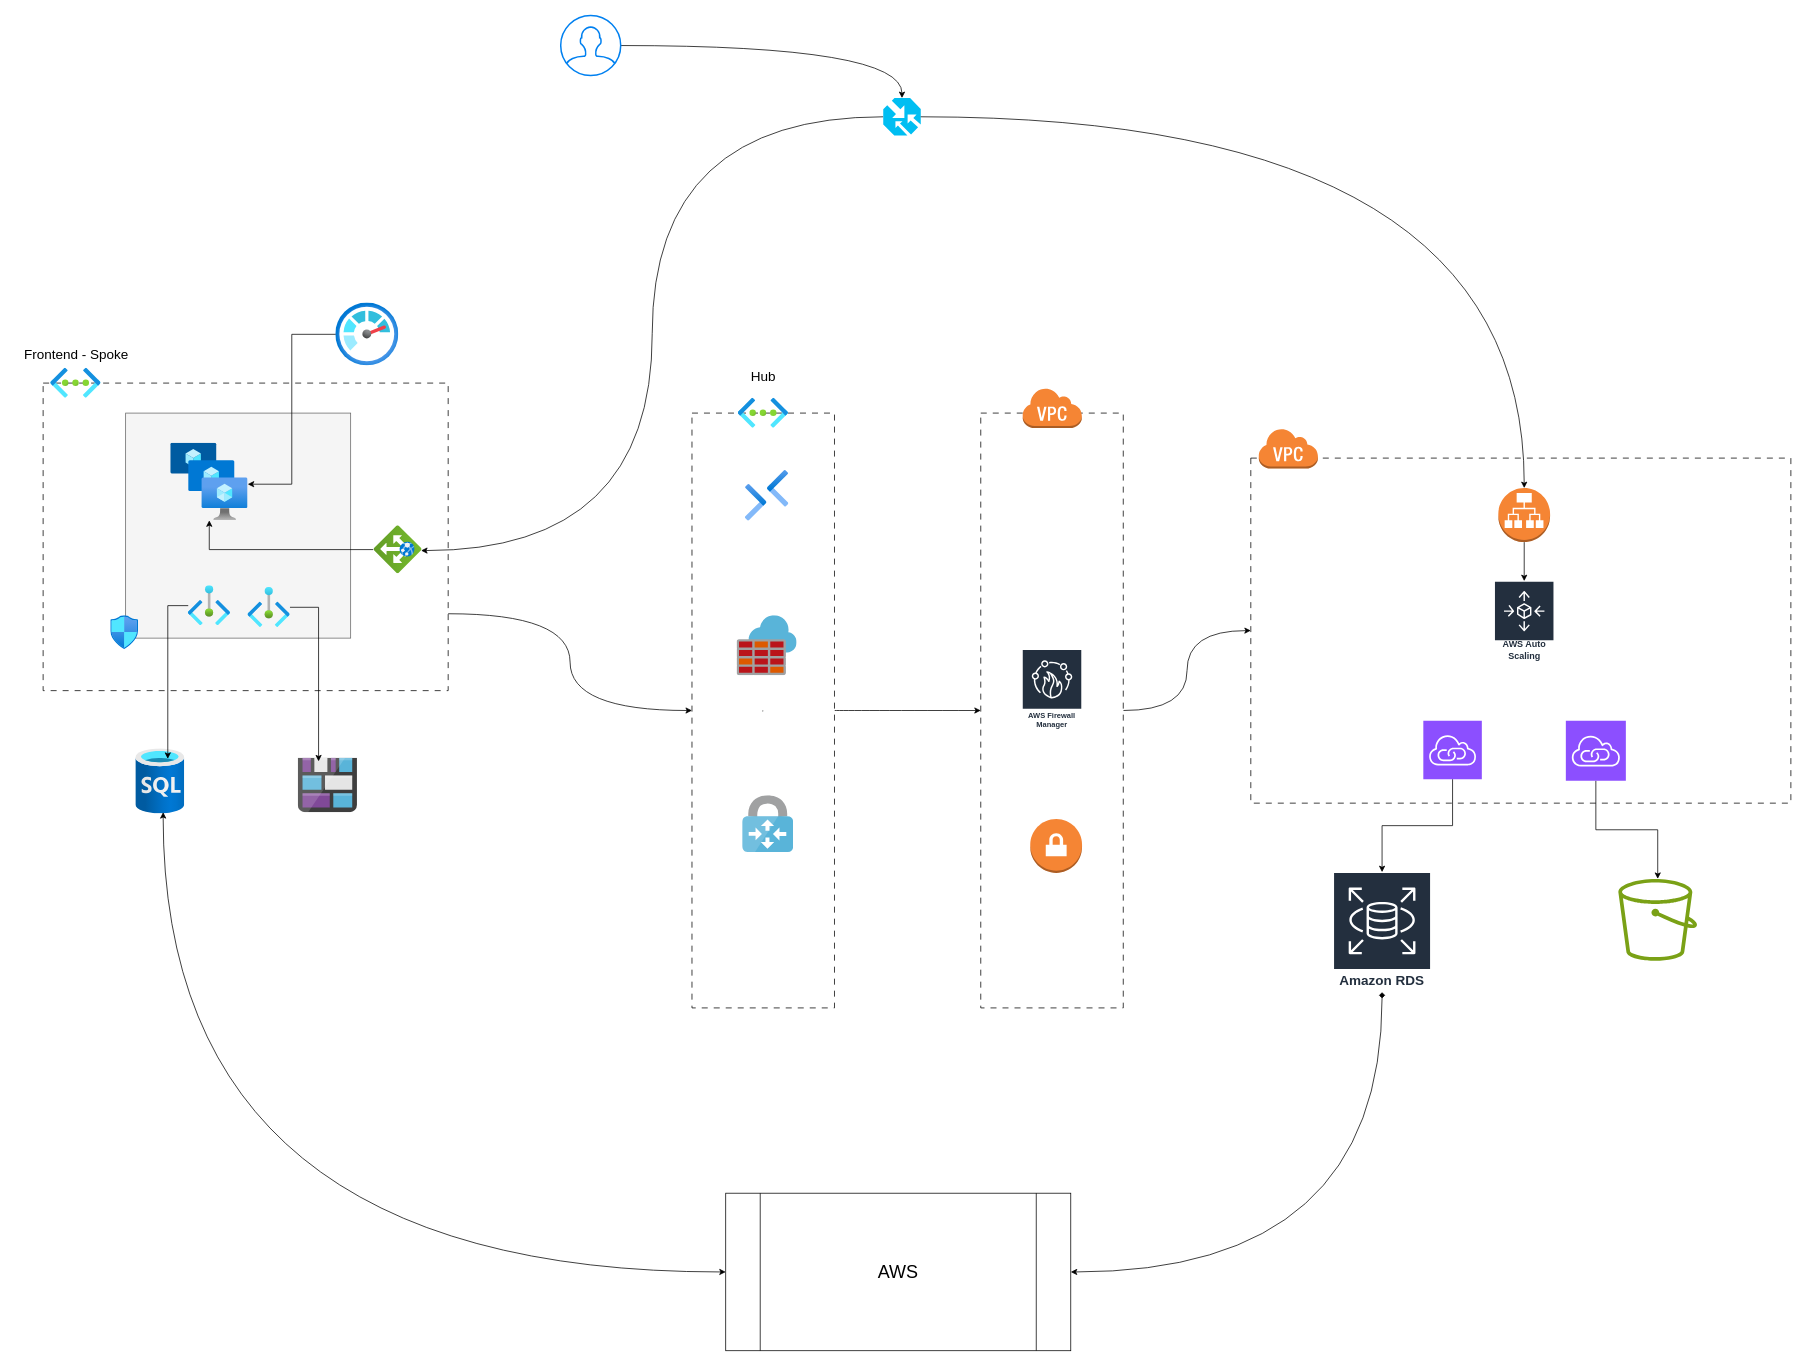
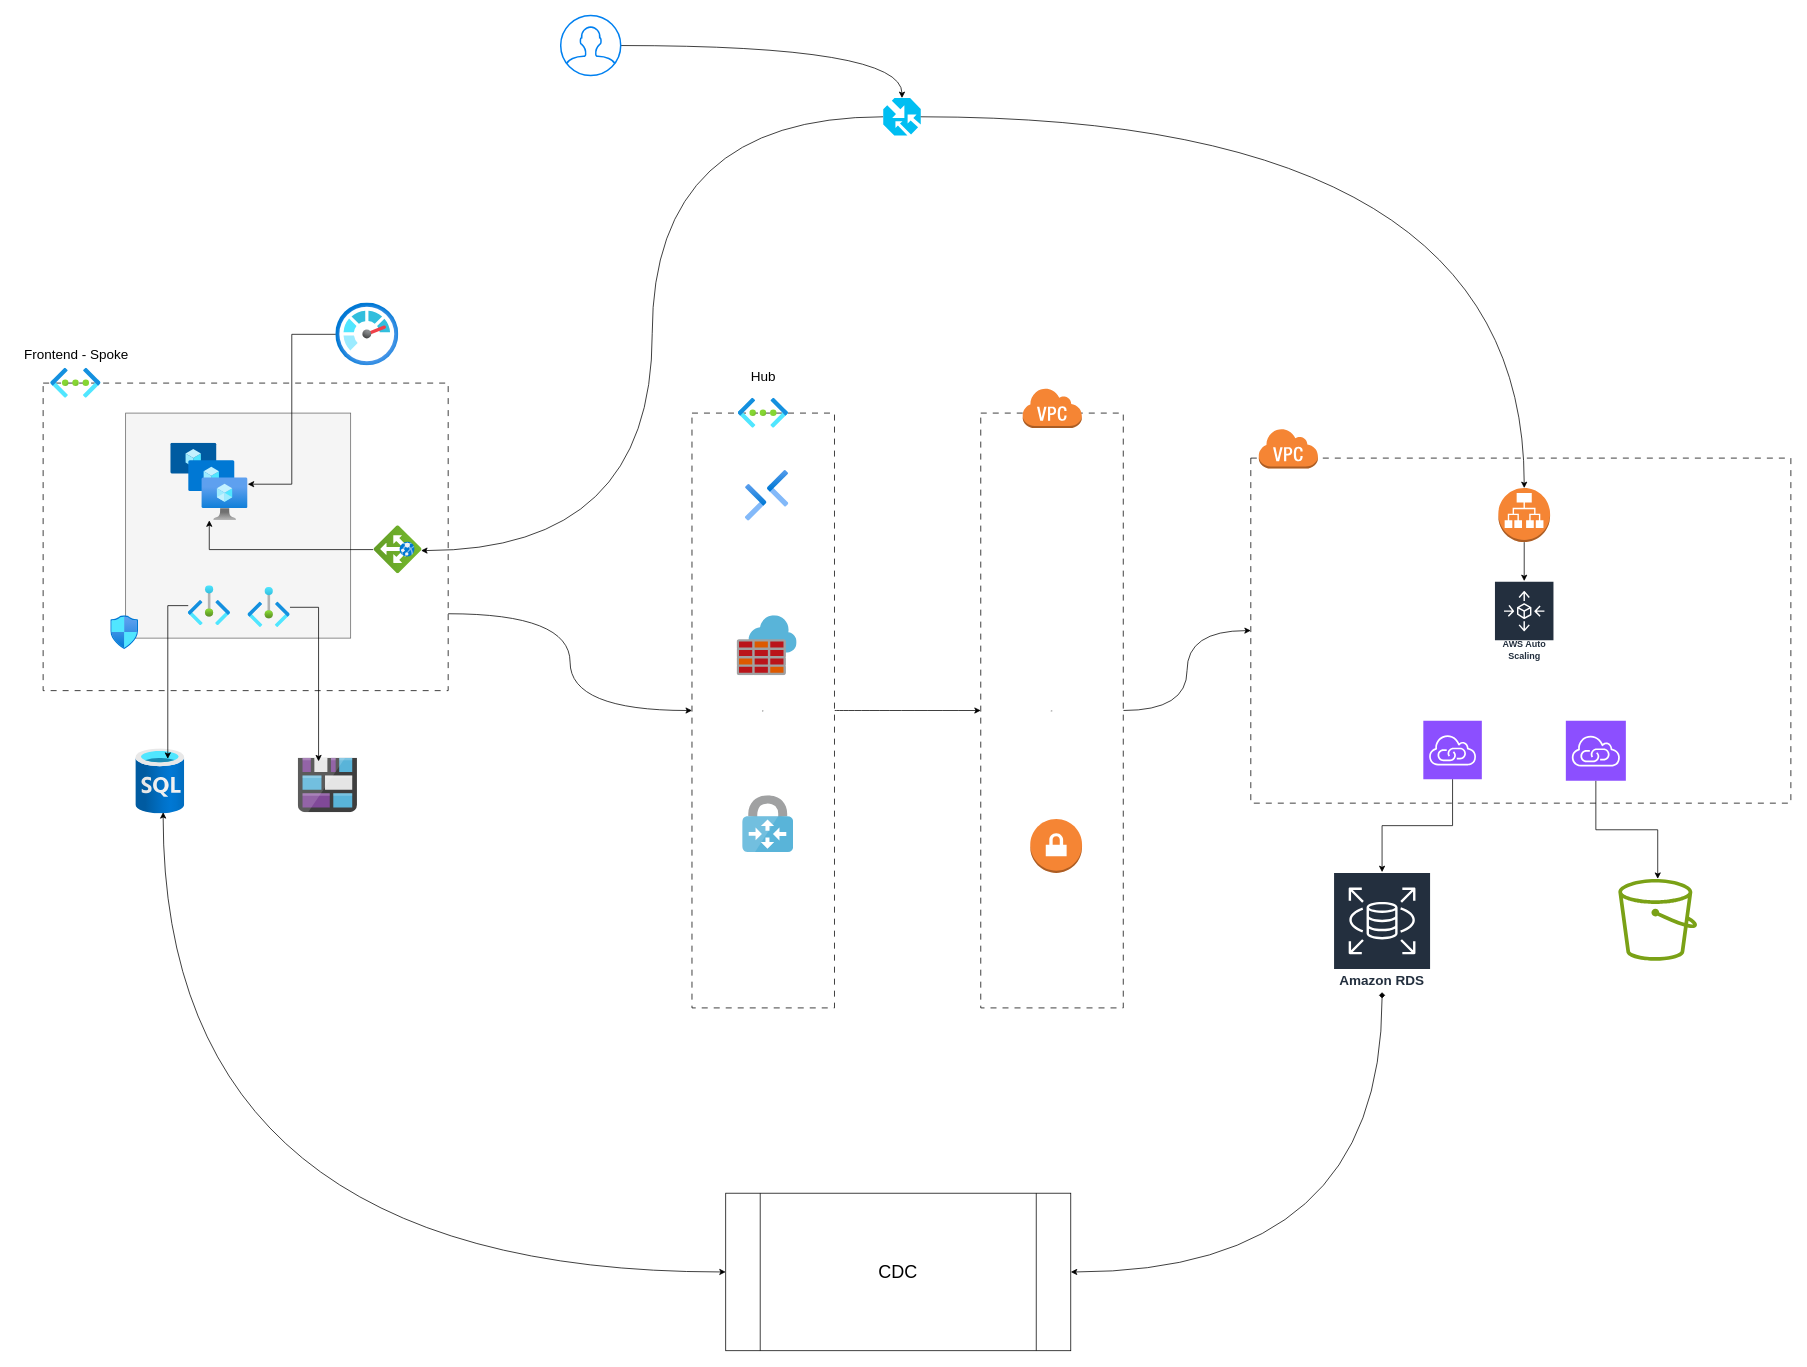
node "AWS Firewall Manager": removed
node "AWS": label "AWS" -> "CDC"
